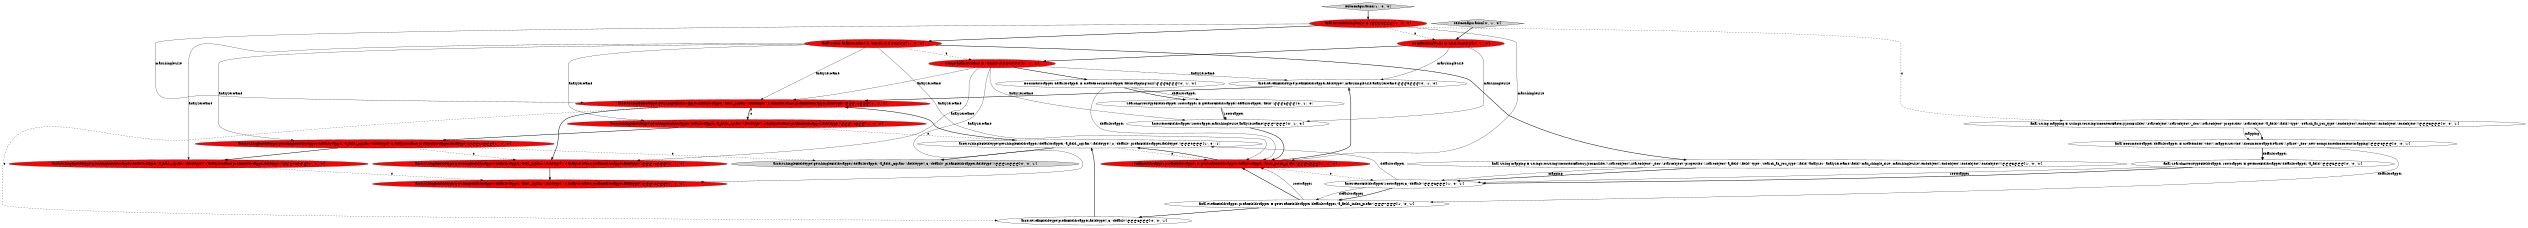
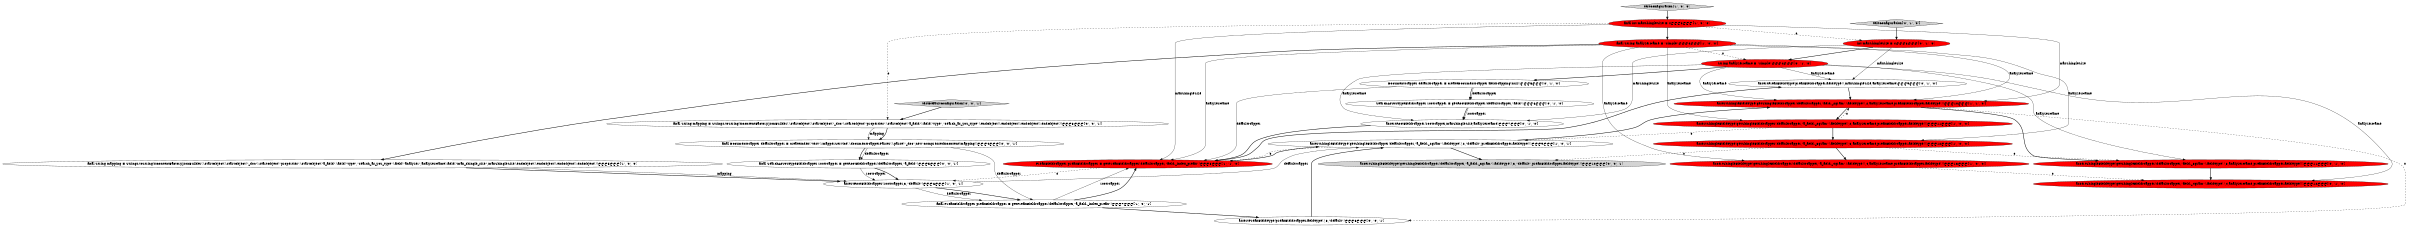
node "testDefaultConfiguration['0', '0', '1']": added
